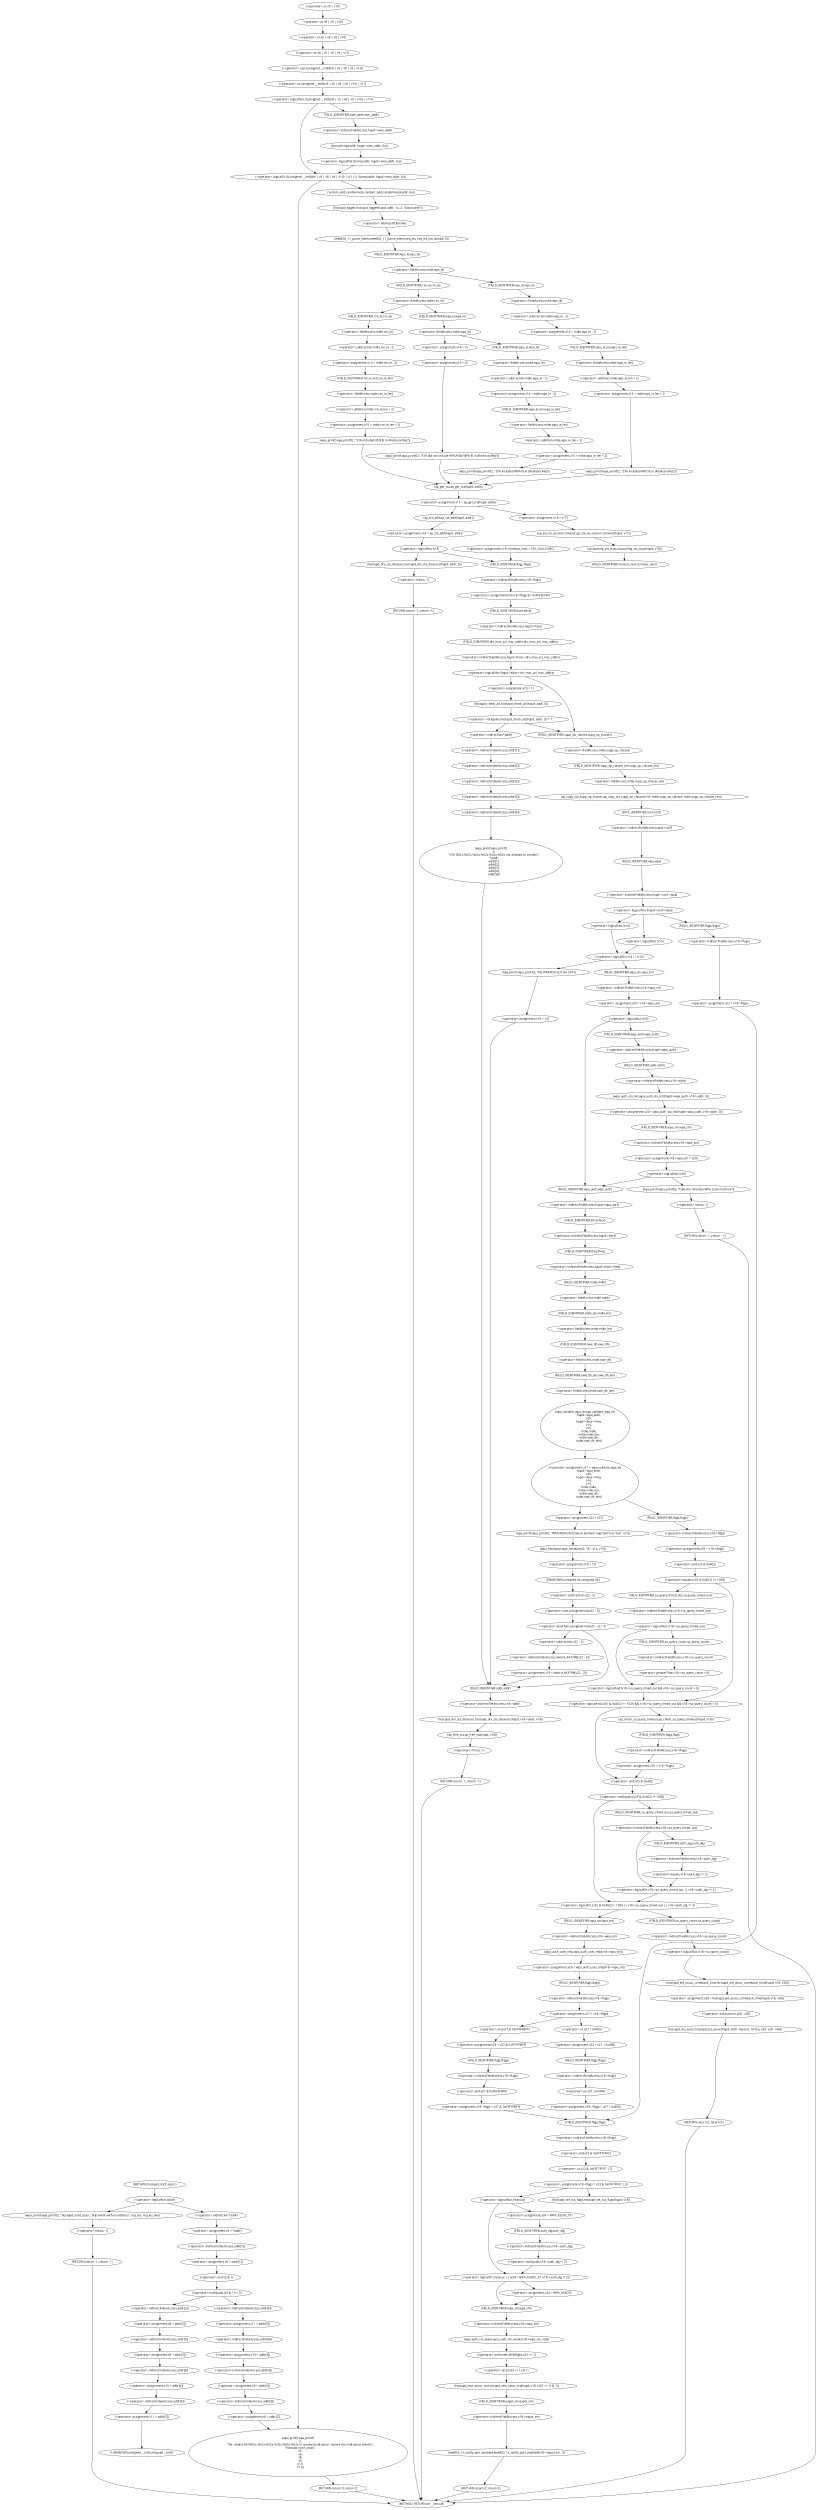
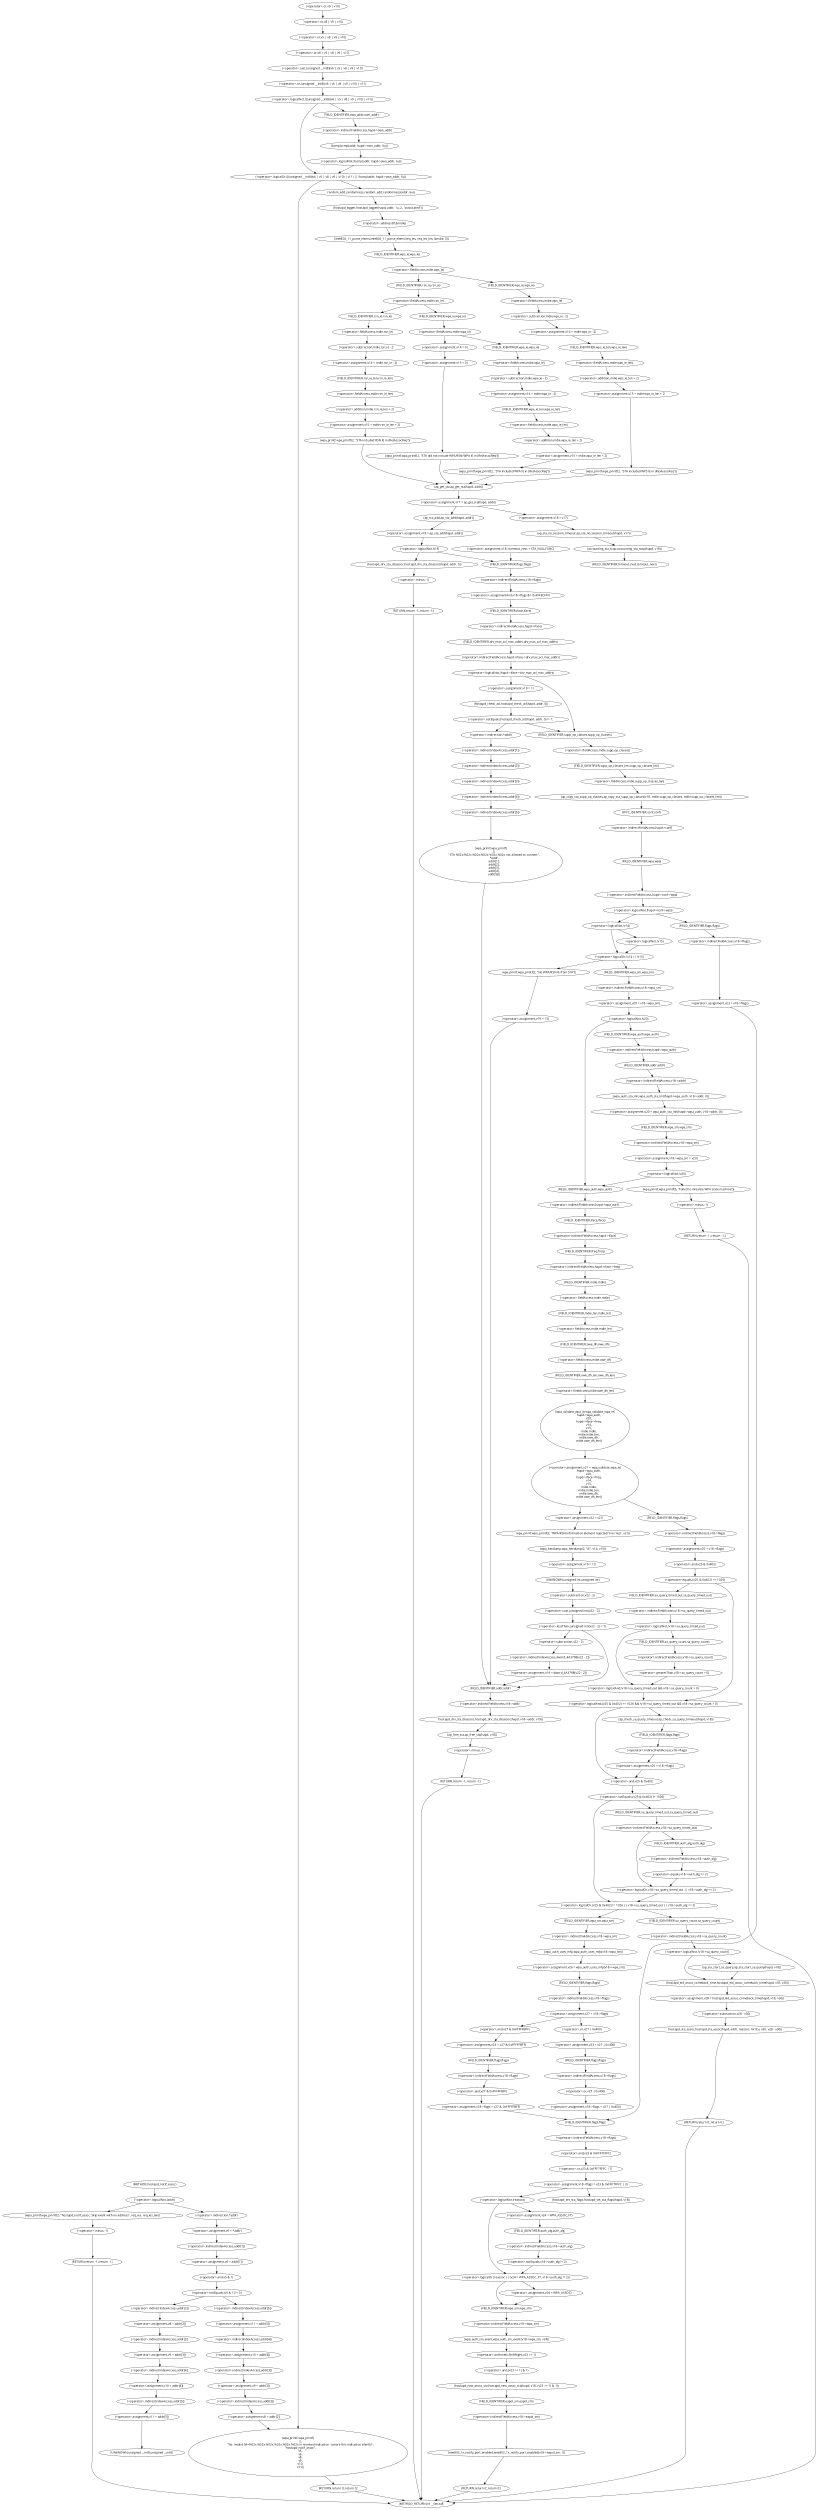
edge "(<operator>.logicalNot,!hapd->conf->wpa)" -> "(<operator>.logicalNot,!v15)": now "(<operator>.logicalNot,!v14)" -> "(<operator>.logicalNot,!v15)"
node "(ap_sta_start_sa_query,ap_sta_start_sa_query(hapd, v18))": added
